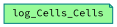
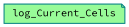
node "log_Cells_Cells": label "log_Cells_Cells" -> "log_Current_Cells"
